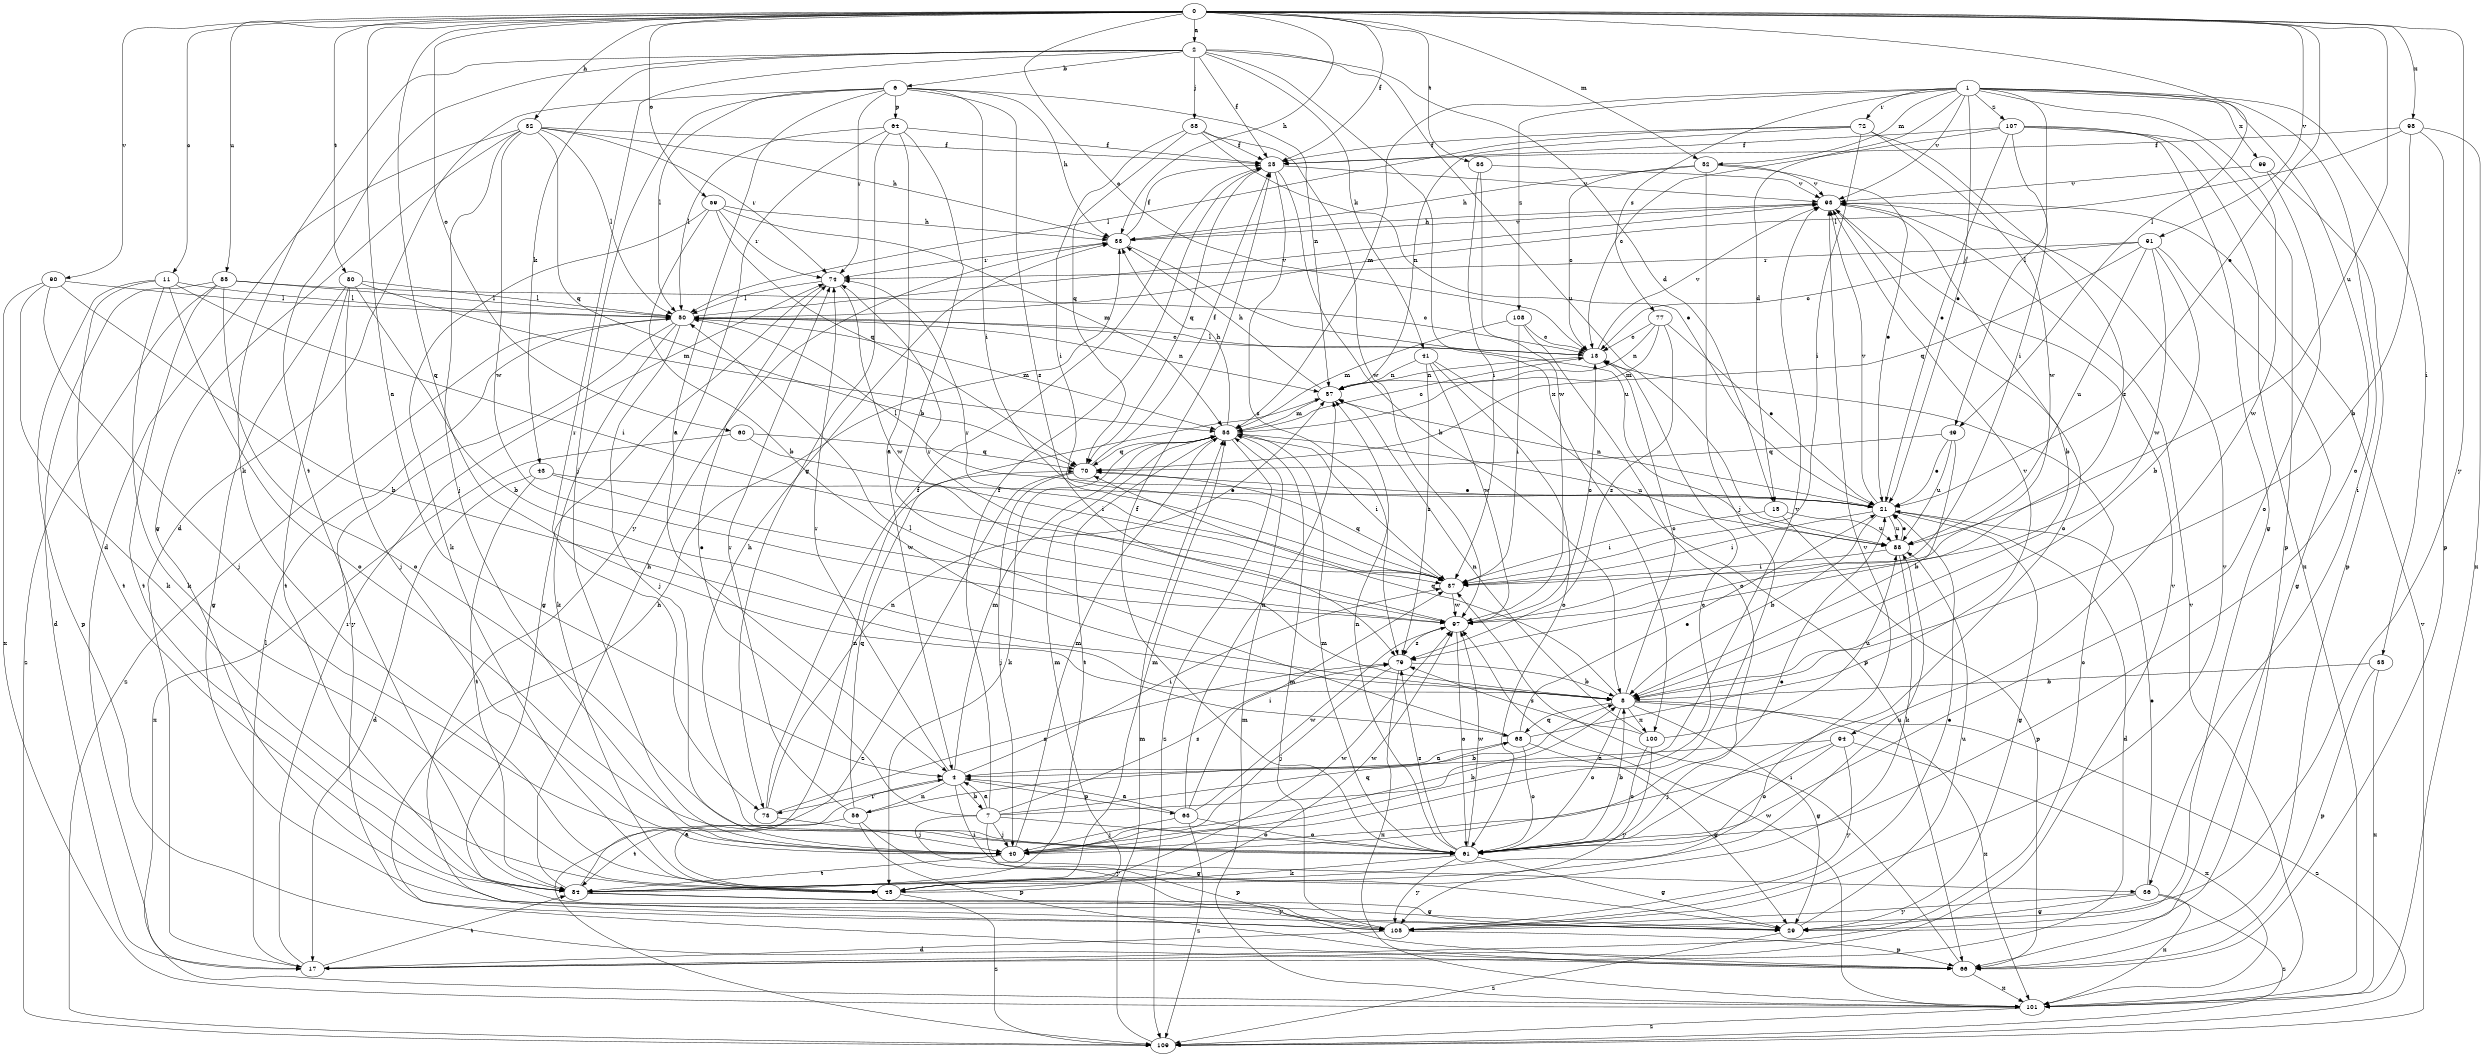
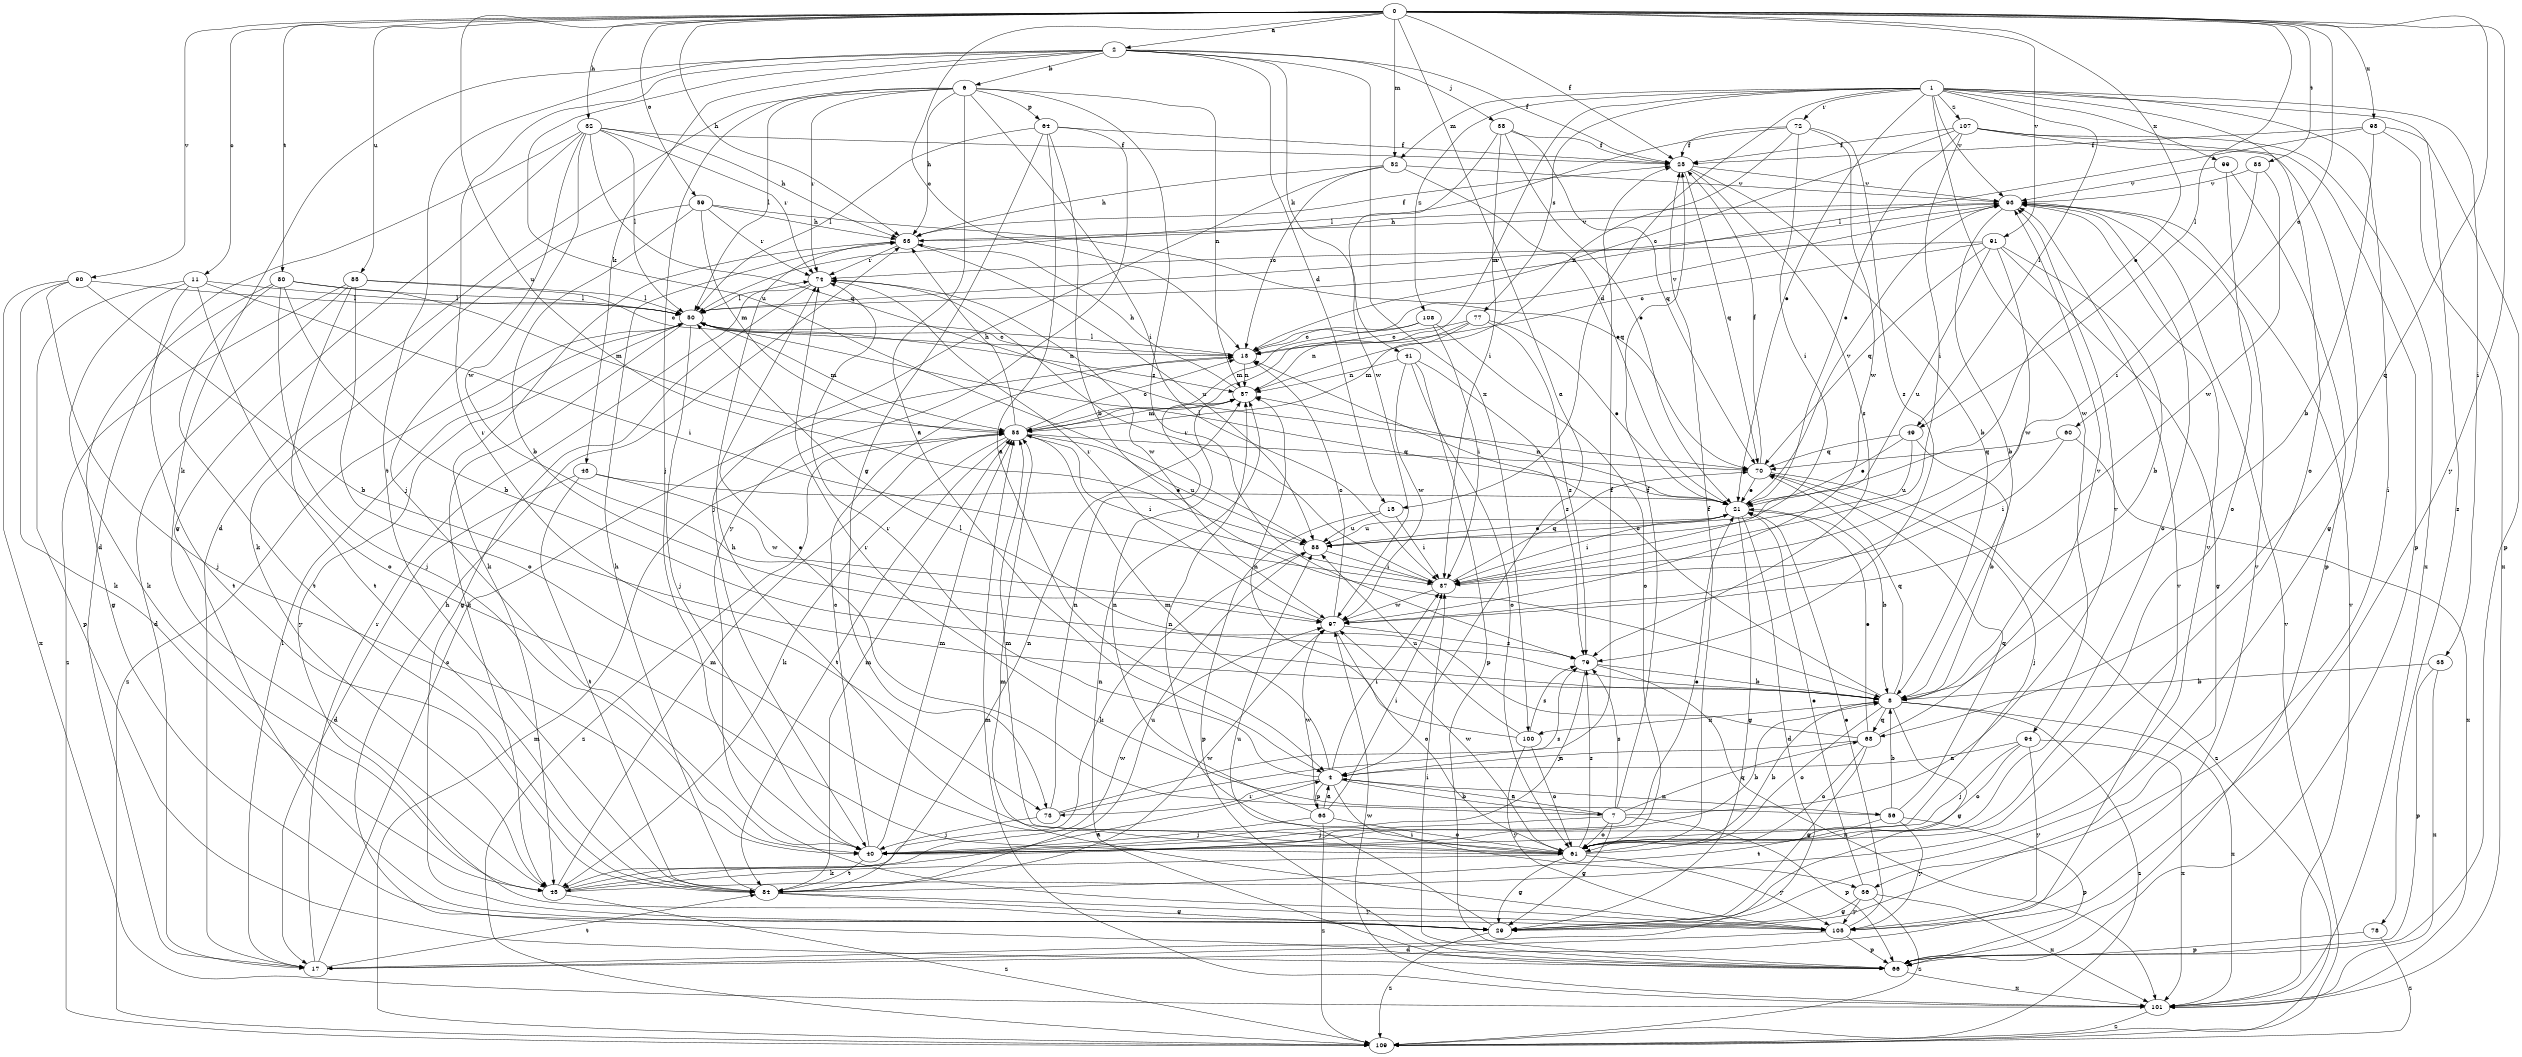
edge "33" -> "45": added, label "k"
edge "66" -> "57": added, label "n"
node "78": added
